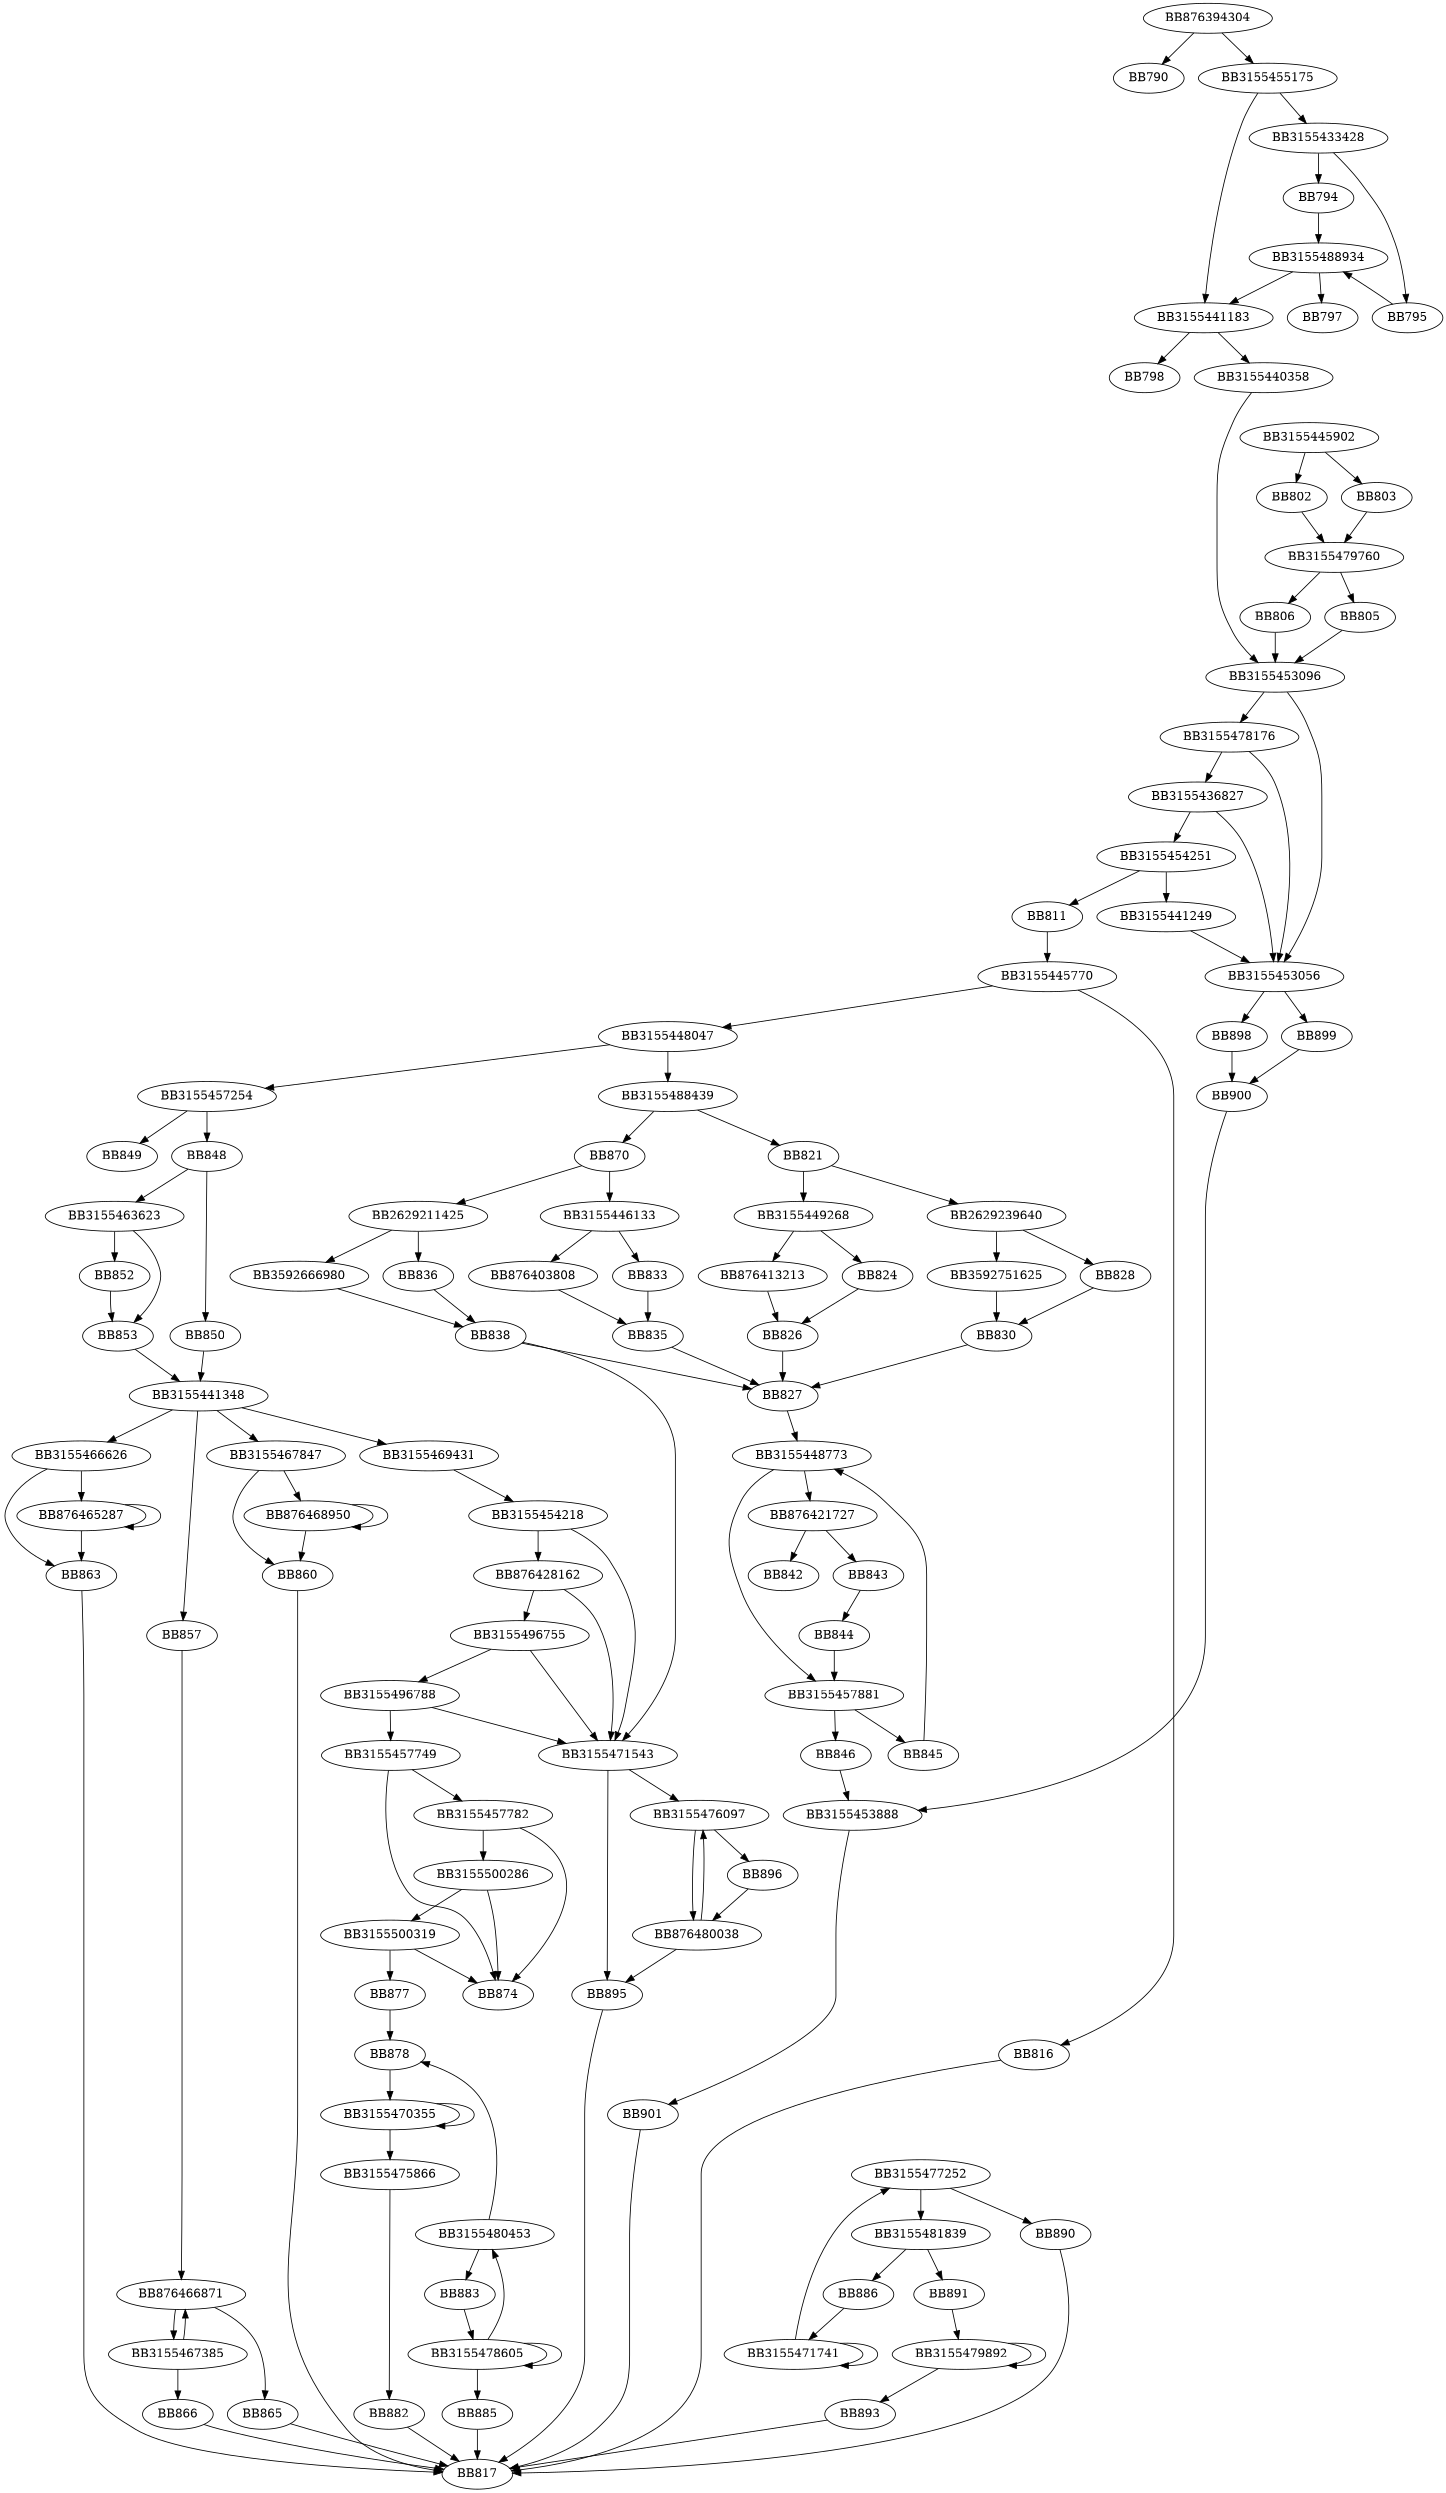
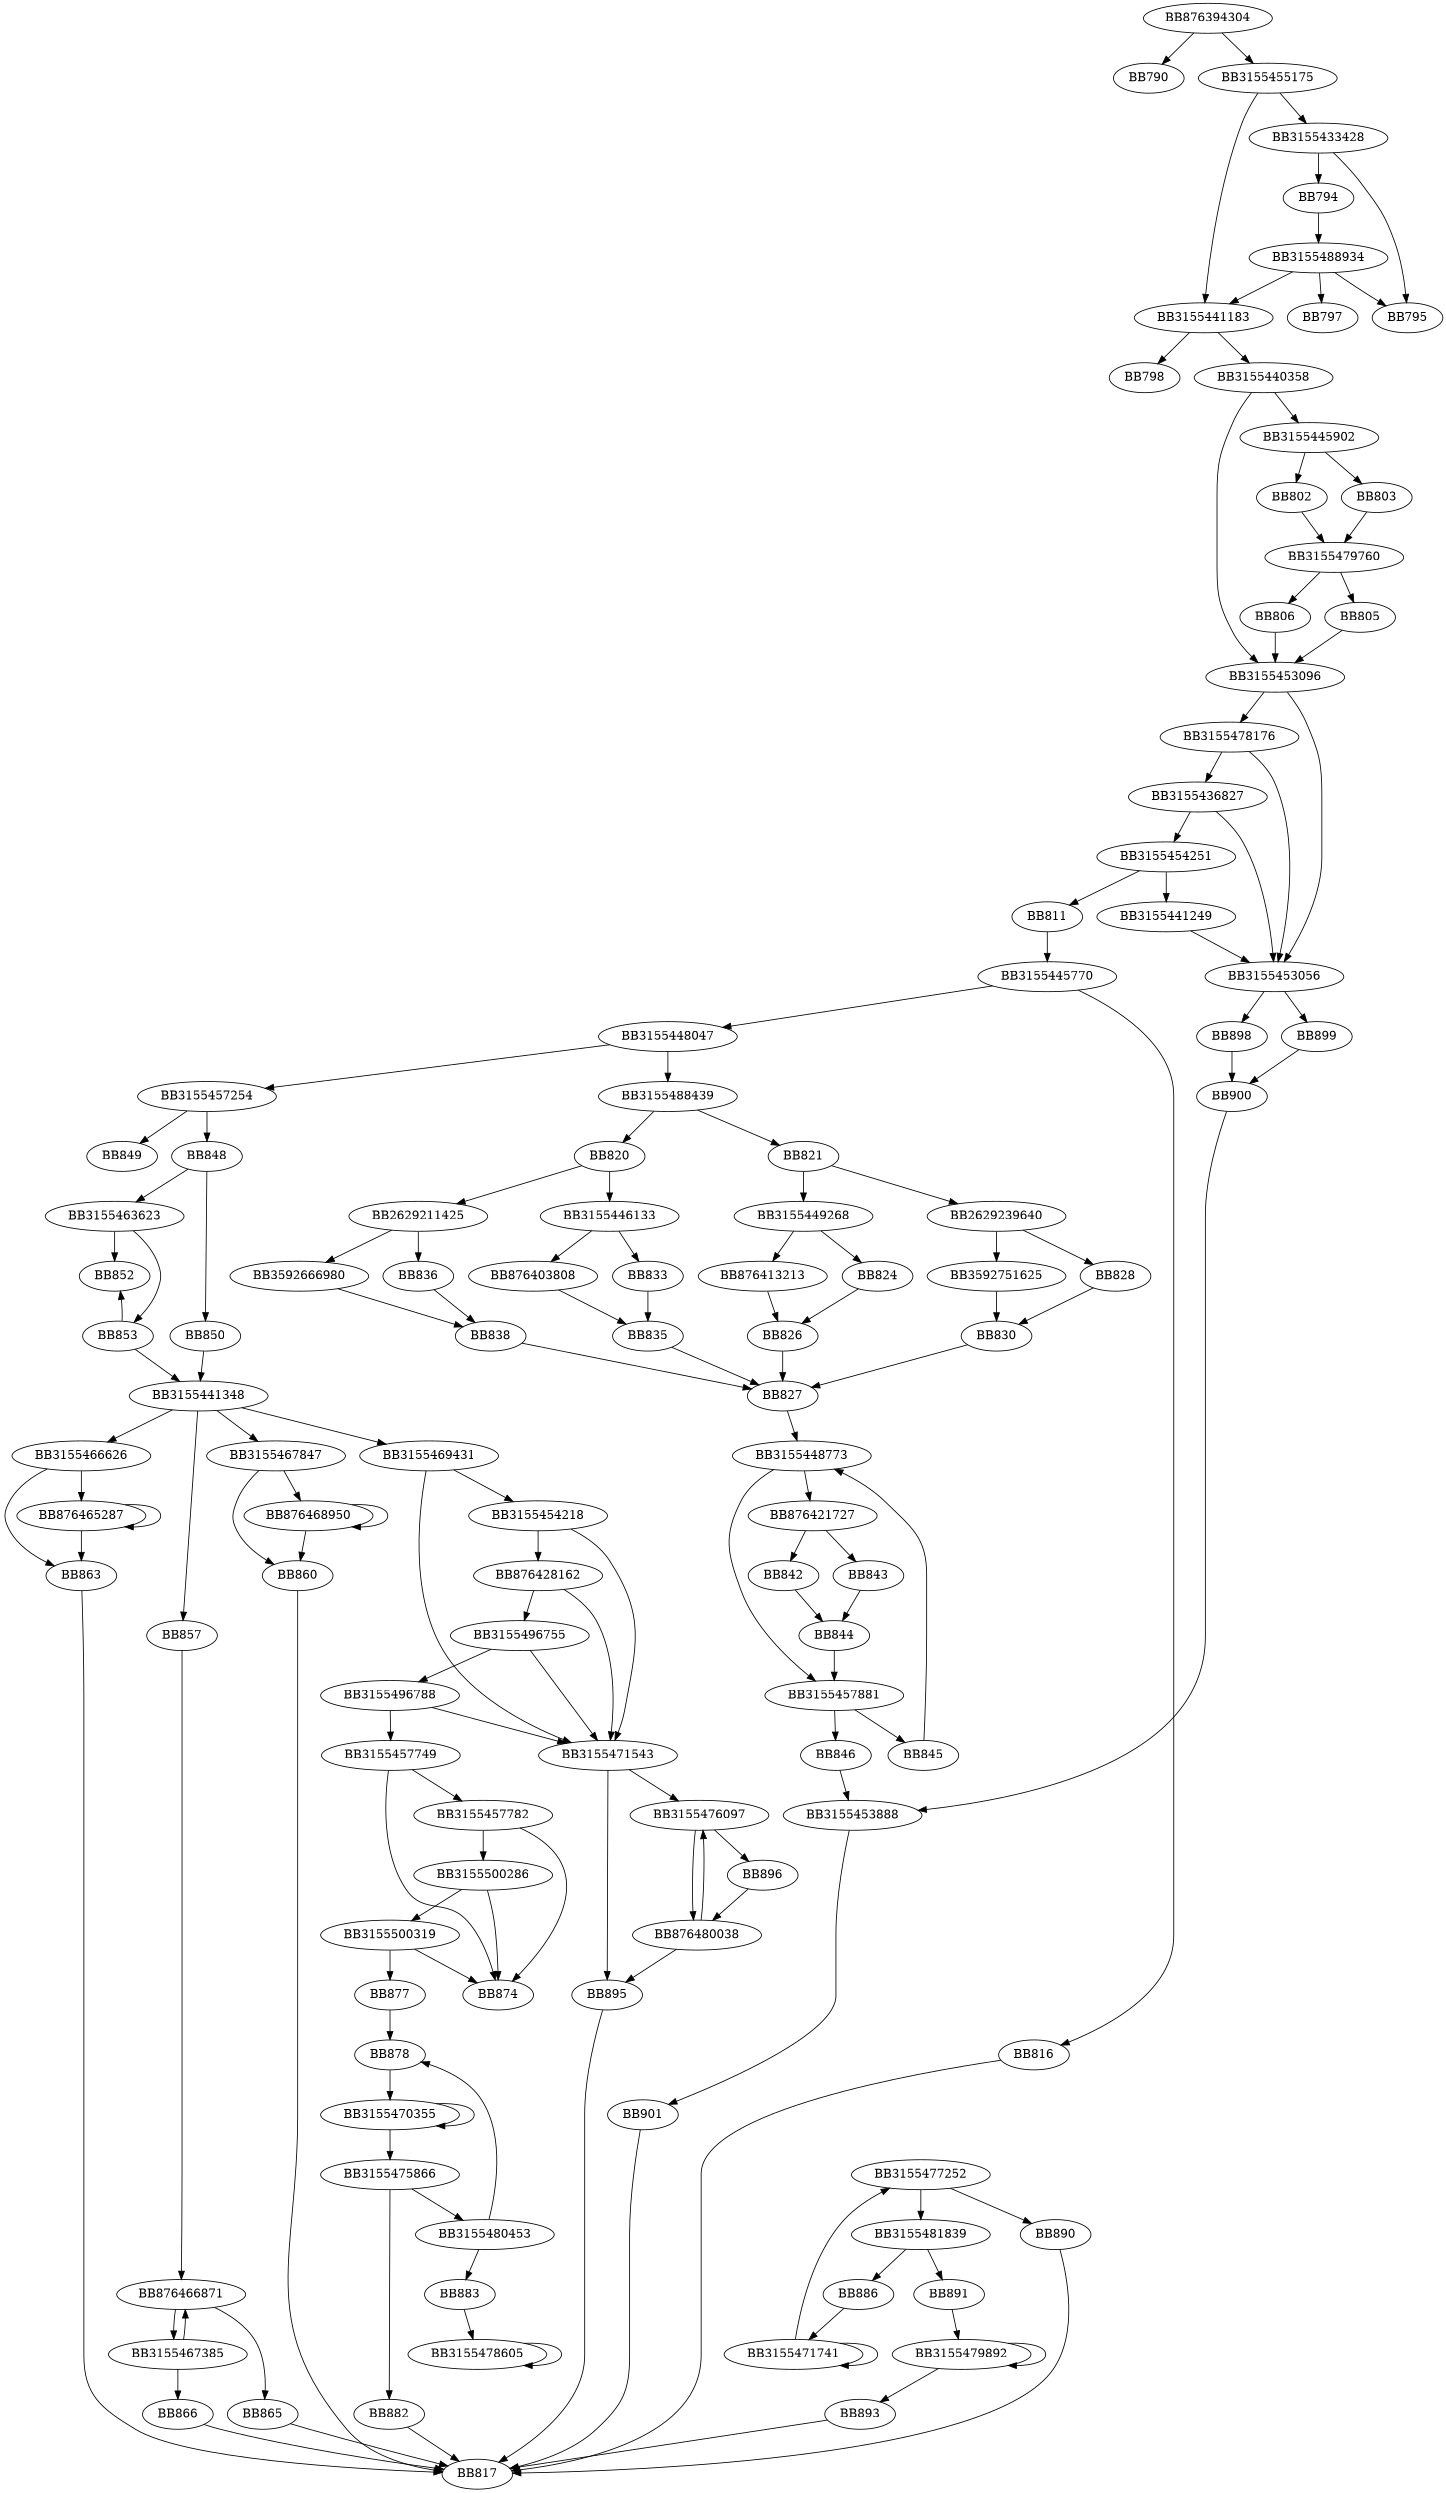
edge "BB795" -> "BB3155488934": reversed
edge "BB3155440358" -> "BB3155445902": added
node "BB870": label "BB870" -> "BB820"
edge "BB852" -> "BB853": reversed
edge "BB838" -> "BB3155471543": now "BB3155469431" -> "BB3155471543"
edge "BB842" -> "BB844": added
edge "BB3155478605" -> "BB3155480453": now "BB3155475866" -> "BB3155480453"
node "BB885": removed
